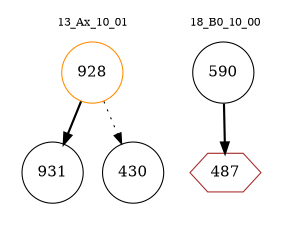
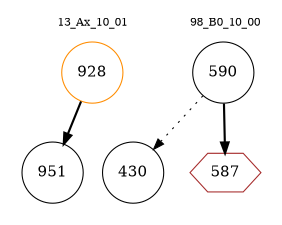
cluster "18_B0_10_00": label "18_B0_10_00" -> "98_B0_10_00"
edge "928" -> "430": now "590" -> "430"
node "931": label "931" -> "951"
node "487": label "487" -> "587"
